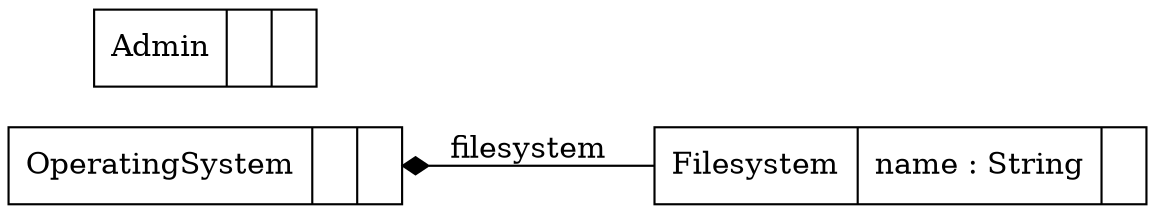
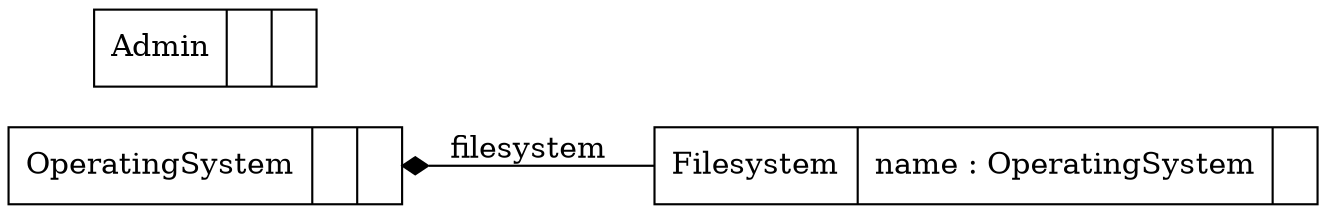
node "Filesystem": text "name : String" -> "name : OperatingSystem"
